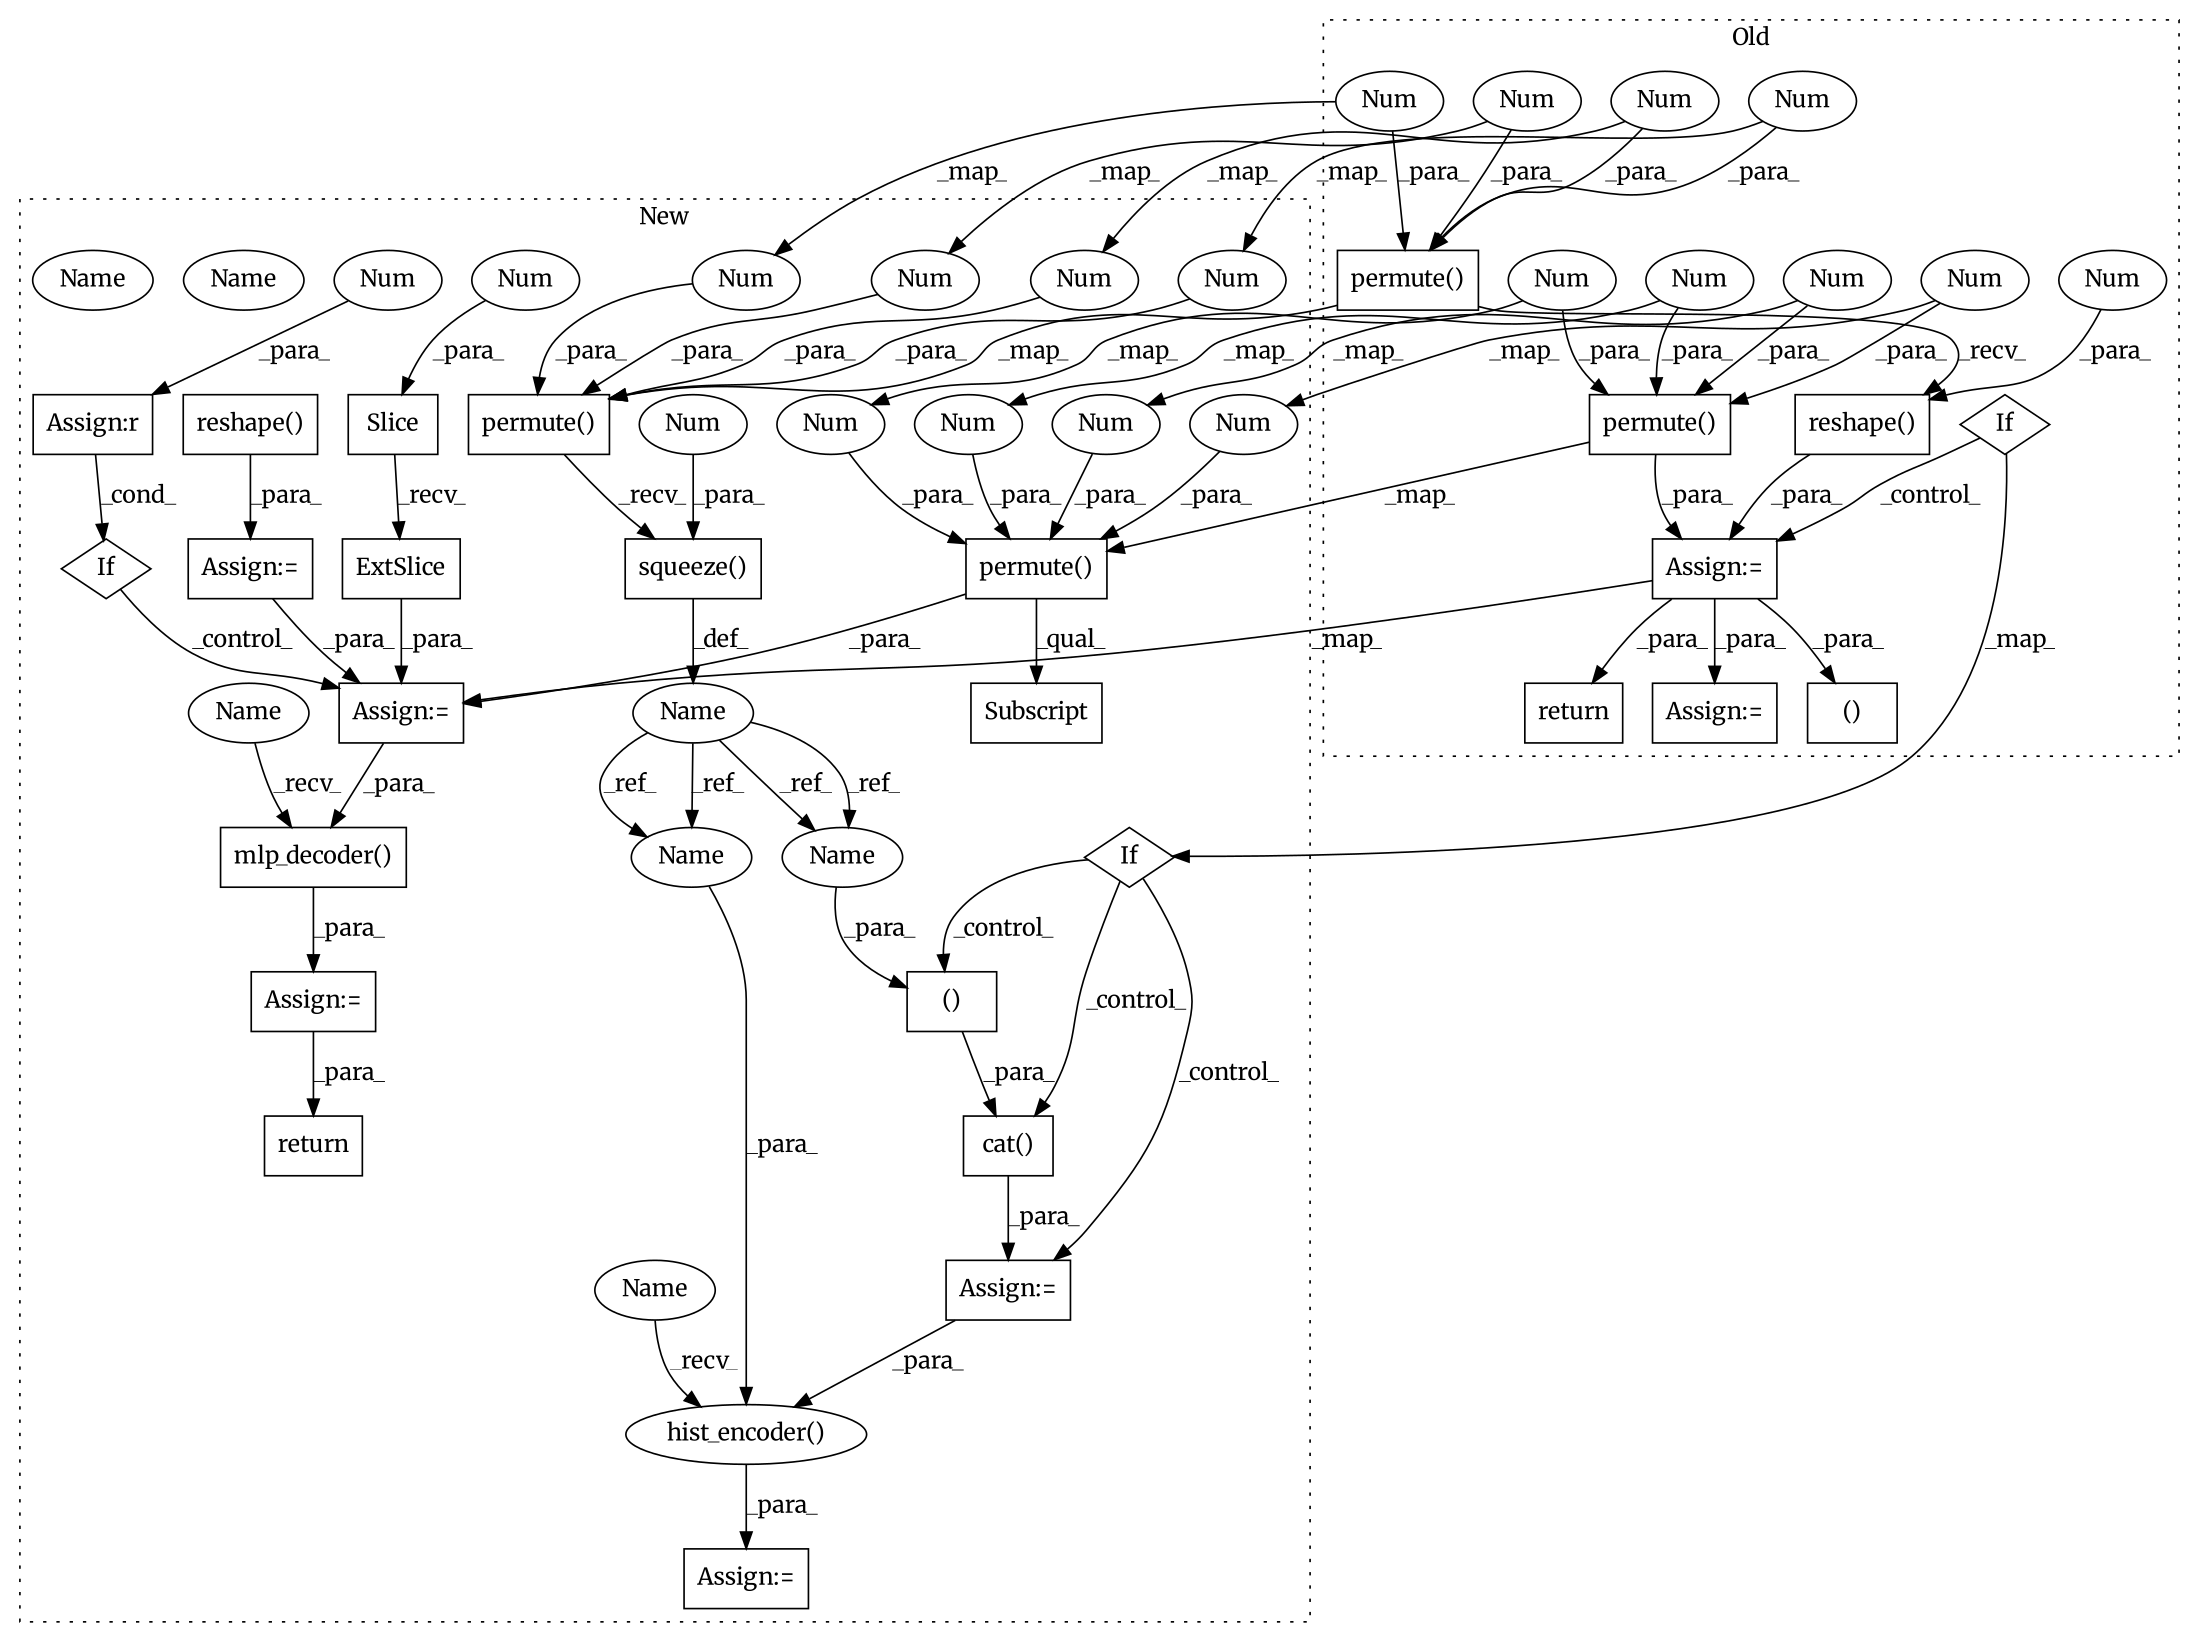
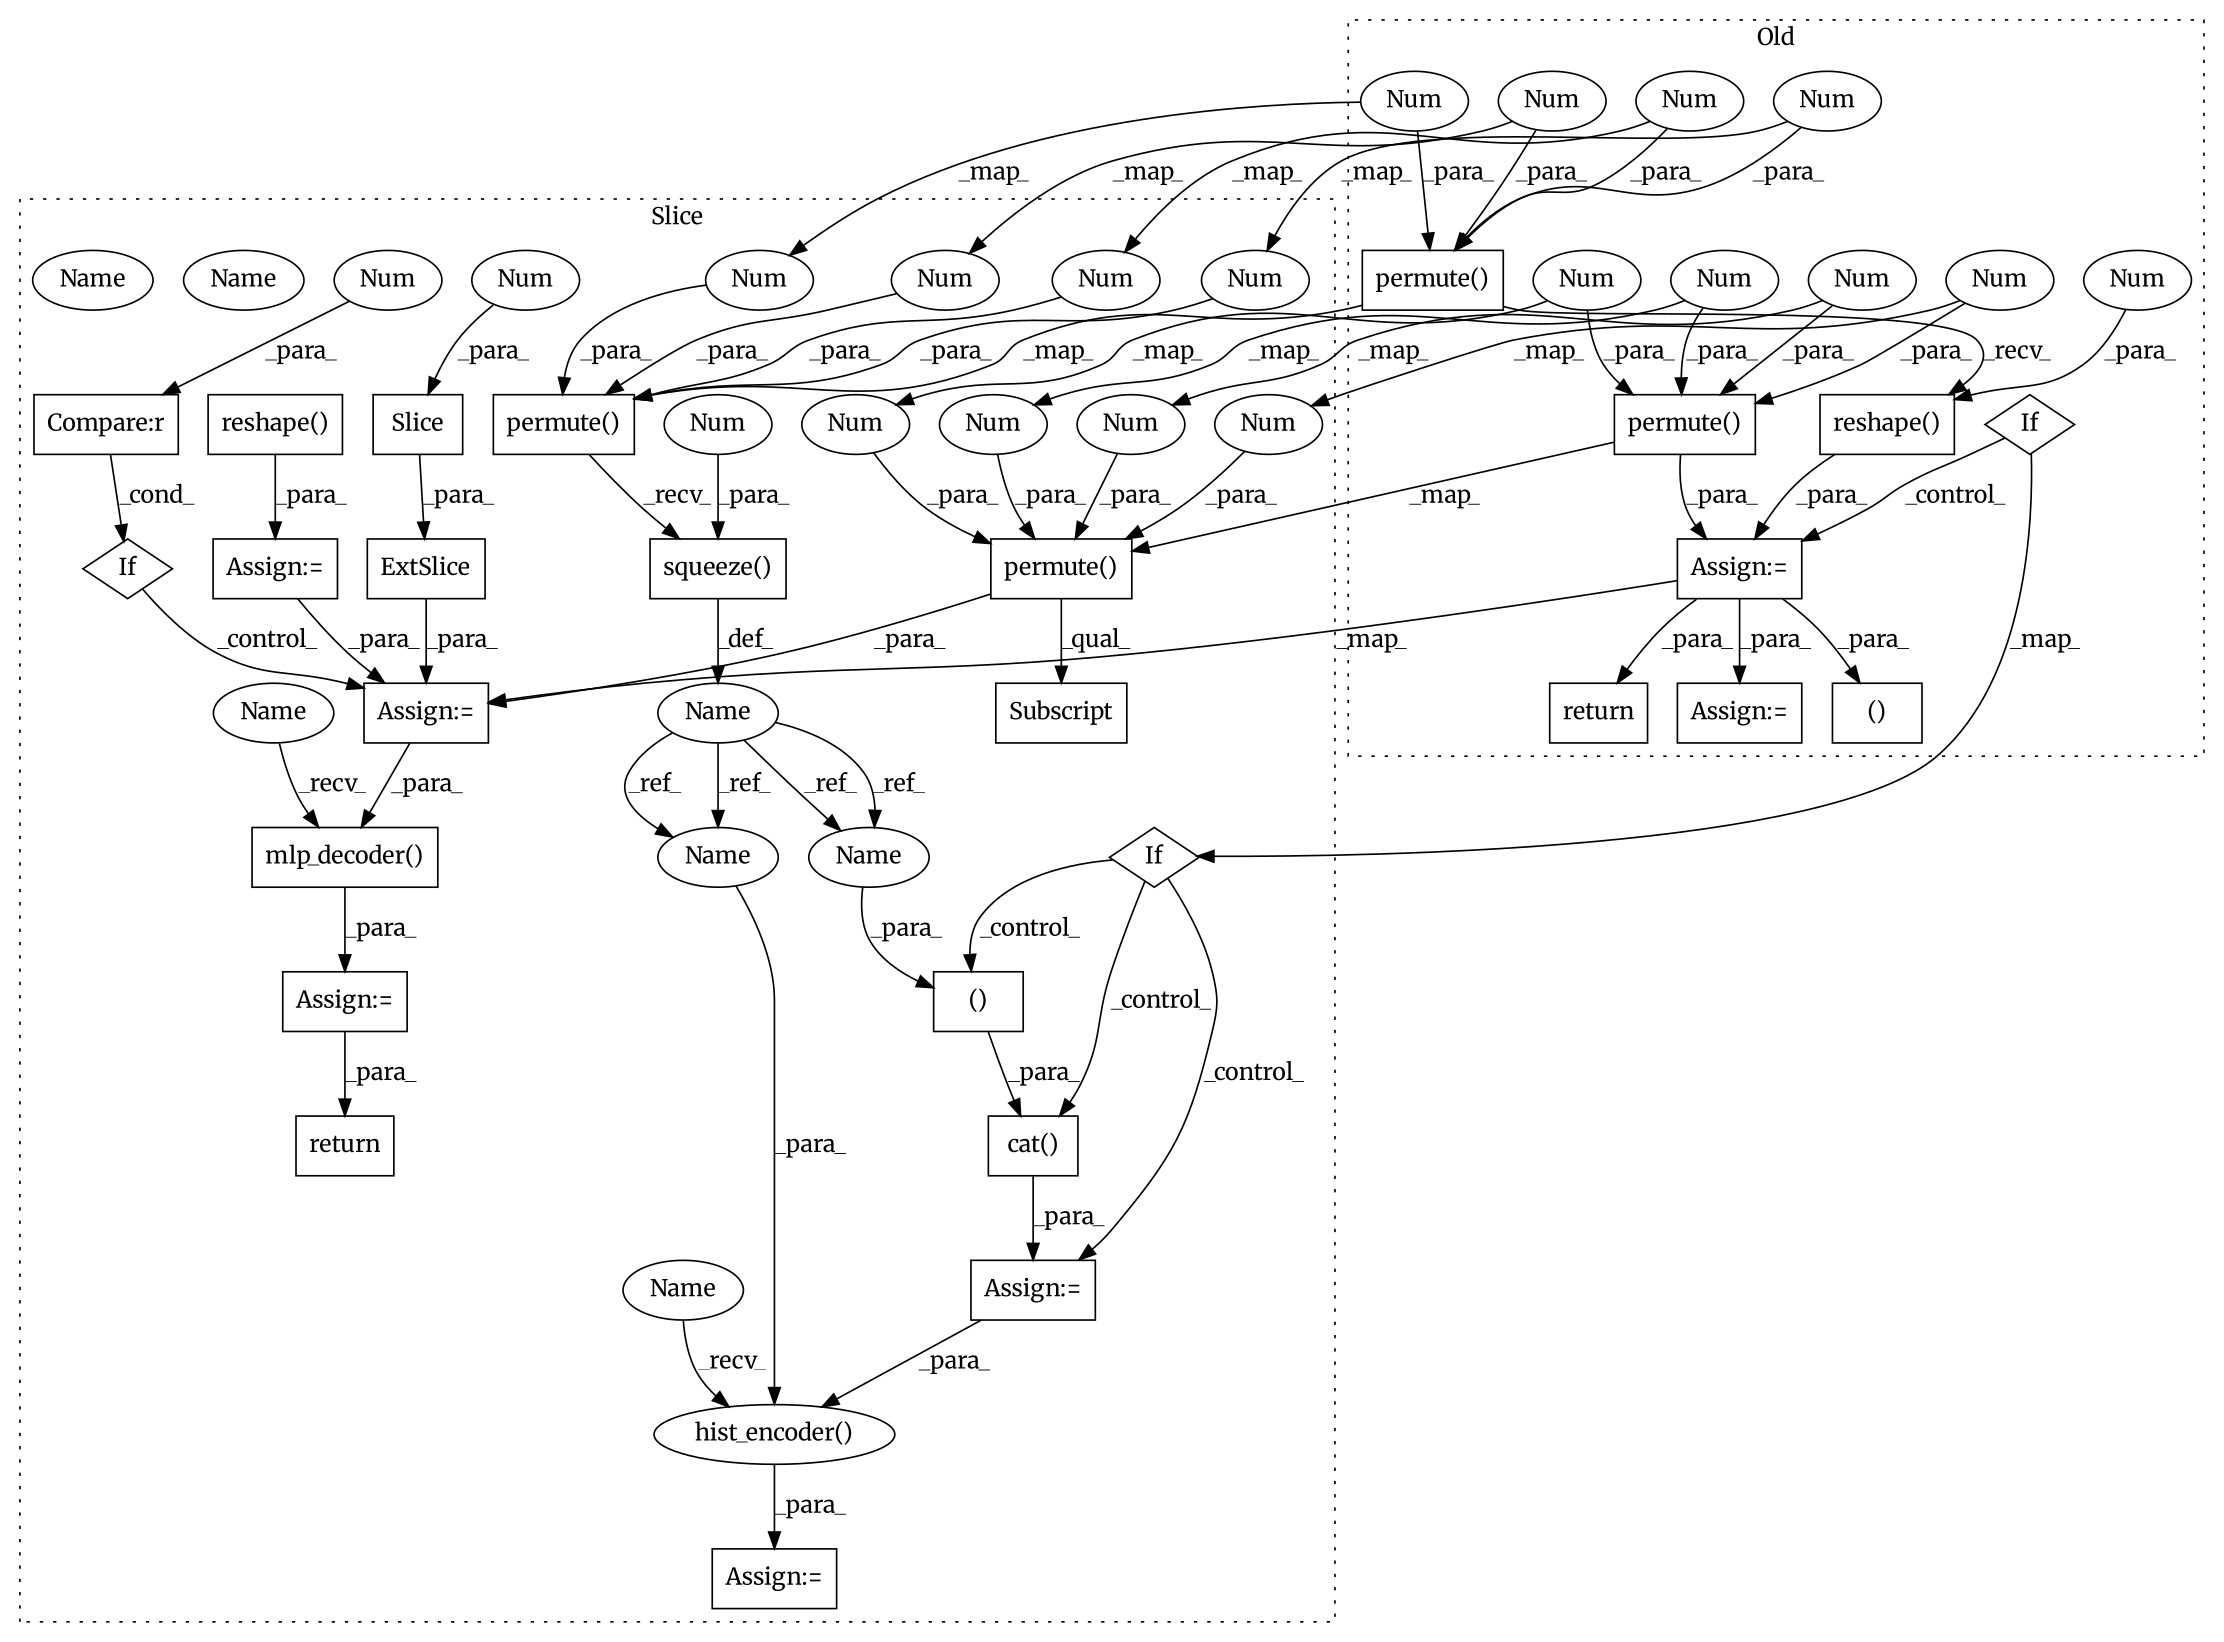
cluster "New": label "New" -> "Slice"
node "Assign:r": label "Assign:r" -> "Compare:r"
edge "Slice" -> "ExtSlice": label "_recv_" -> "_para_"
